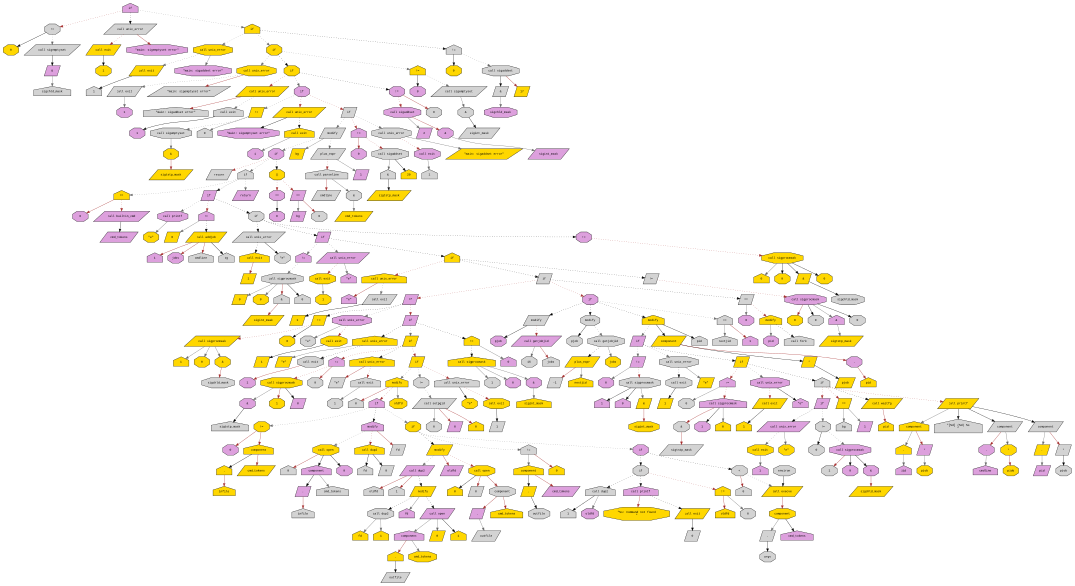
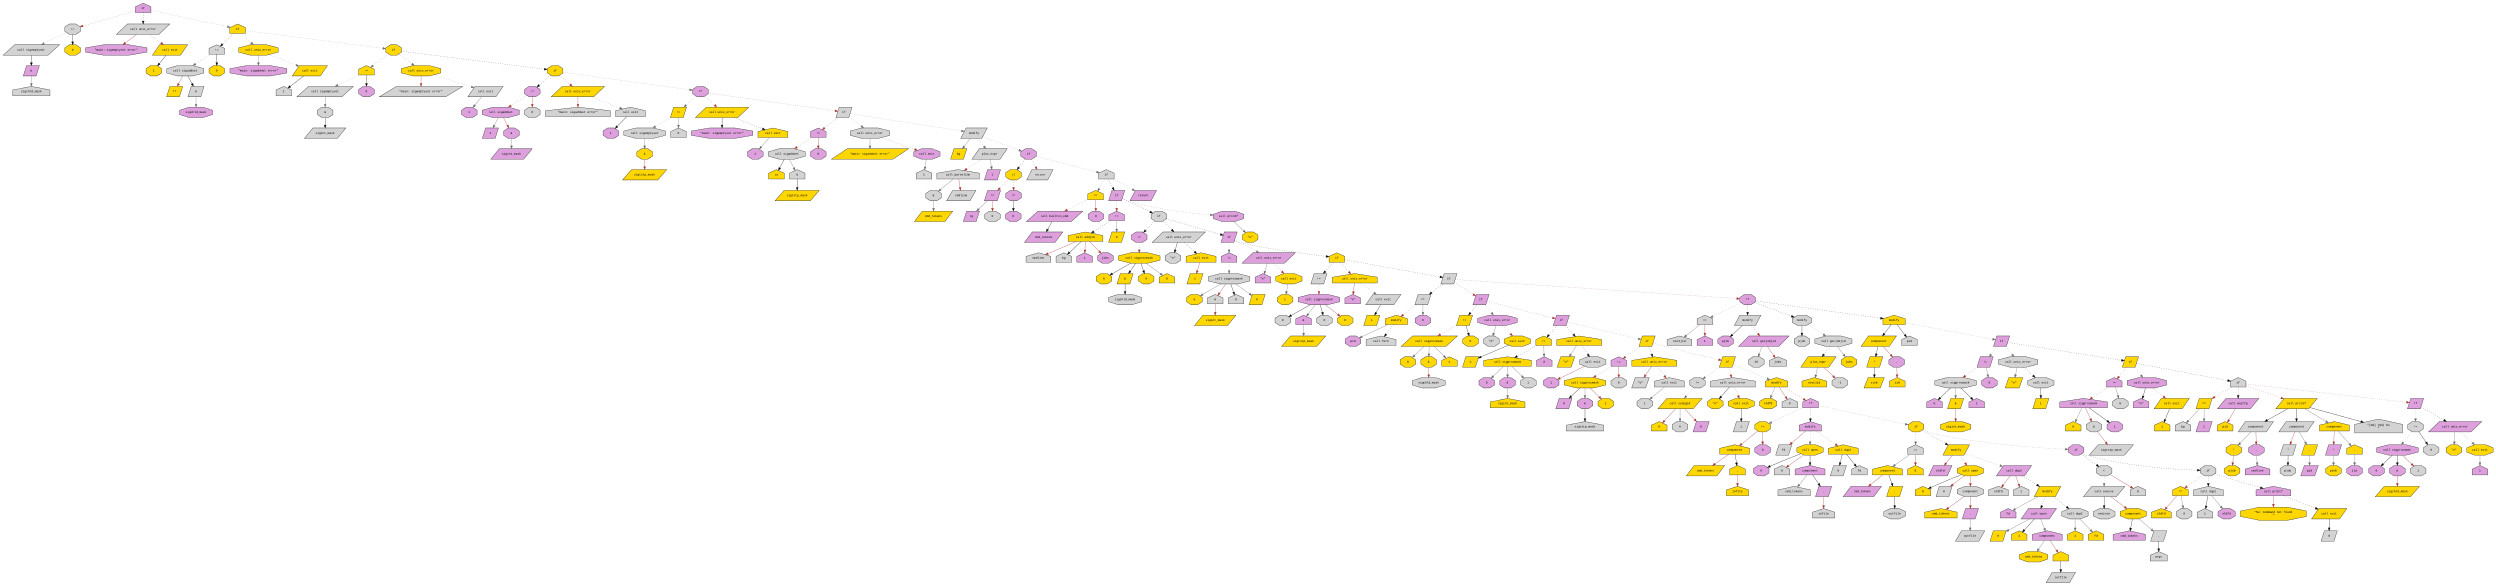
node "call addjob": shape parallelogram -> house
node "-1": shape parallelogram -> octagon
node "call setpgid": fillcolor lightgrey -> gold
node "call waitfg": fillcolor gold -> plum
node "jid": shape house -> octagon
edge "environ" -> "call execve": reversed
node "call execve": fillcolor gold -> lightgrey
node "argv": shape octagon -> house
